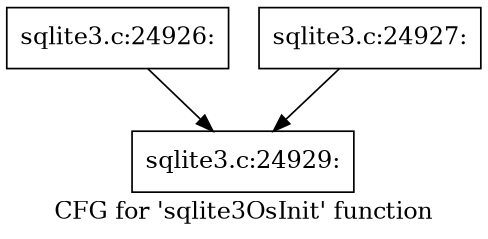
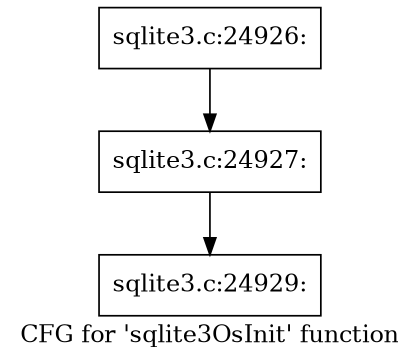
edge "sqlite3.c:24926:" -> "sqlite3.c:24929:": now "sqlite3.c:24926:" -> "sqlite3.c:24927:"
